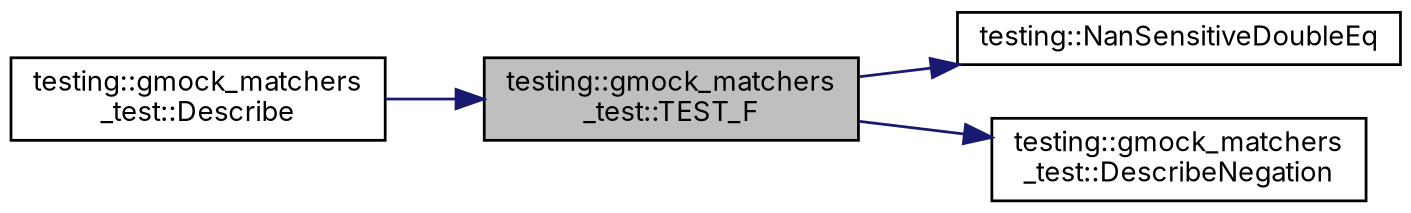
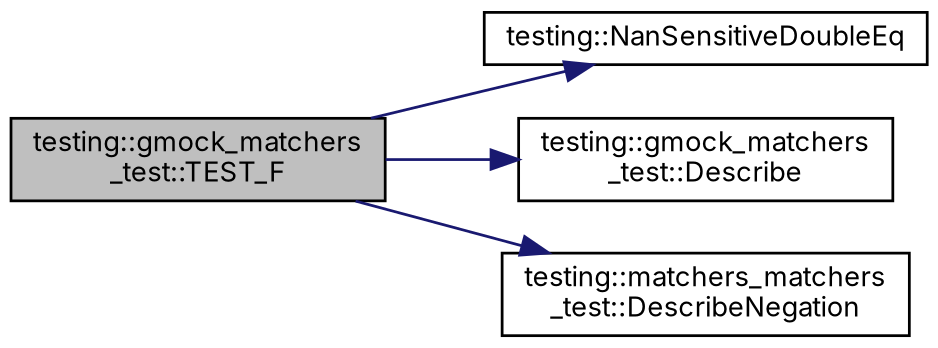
edge "testing::gmock_matchers _test::Describe" -> "testing::gmock_matchers _test::TEST_F": reversed
node "testing::gmock_matchers _test::DescribeNegation": label "testing::gmock_matchers _test::DescribeNegation" -> "testing::matchers_matchers _test::DescribeNegation"
